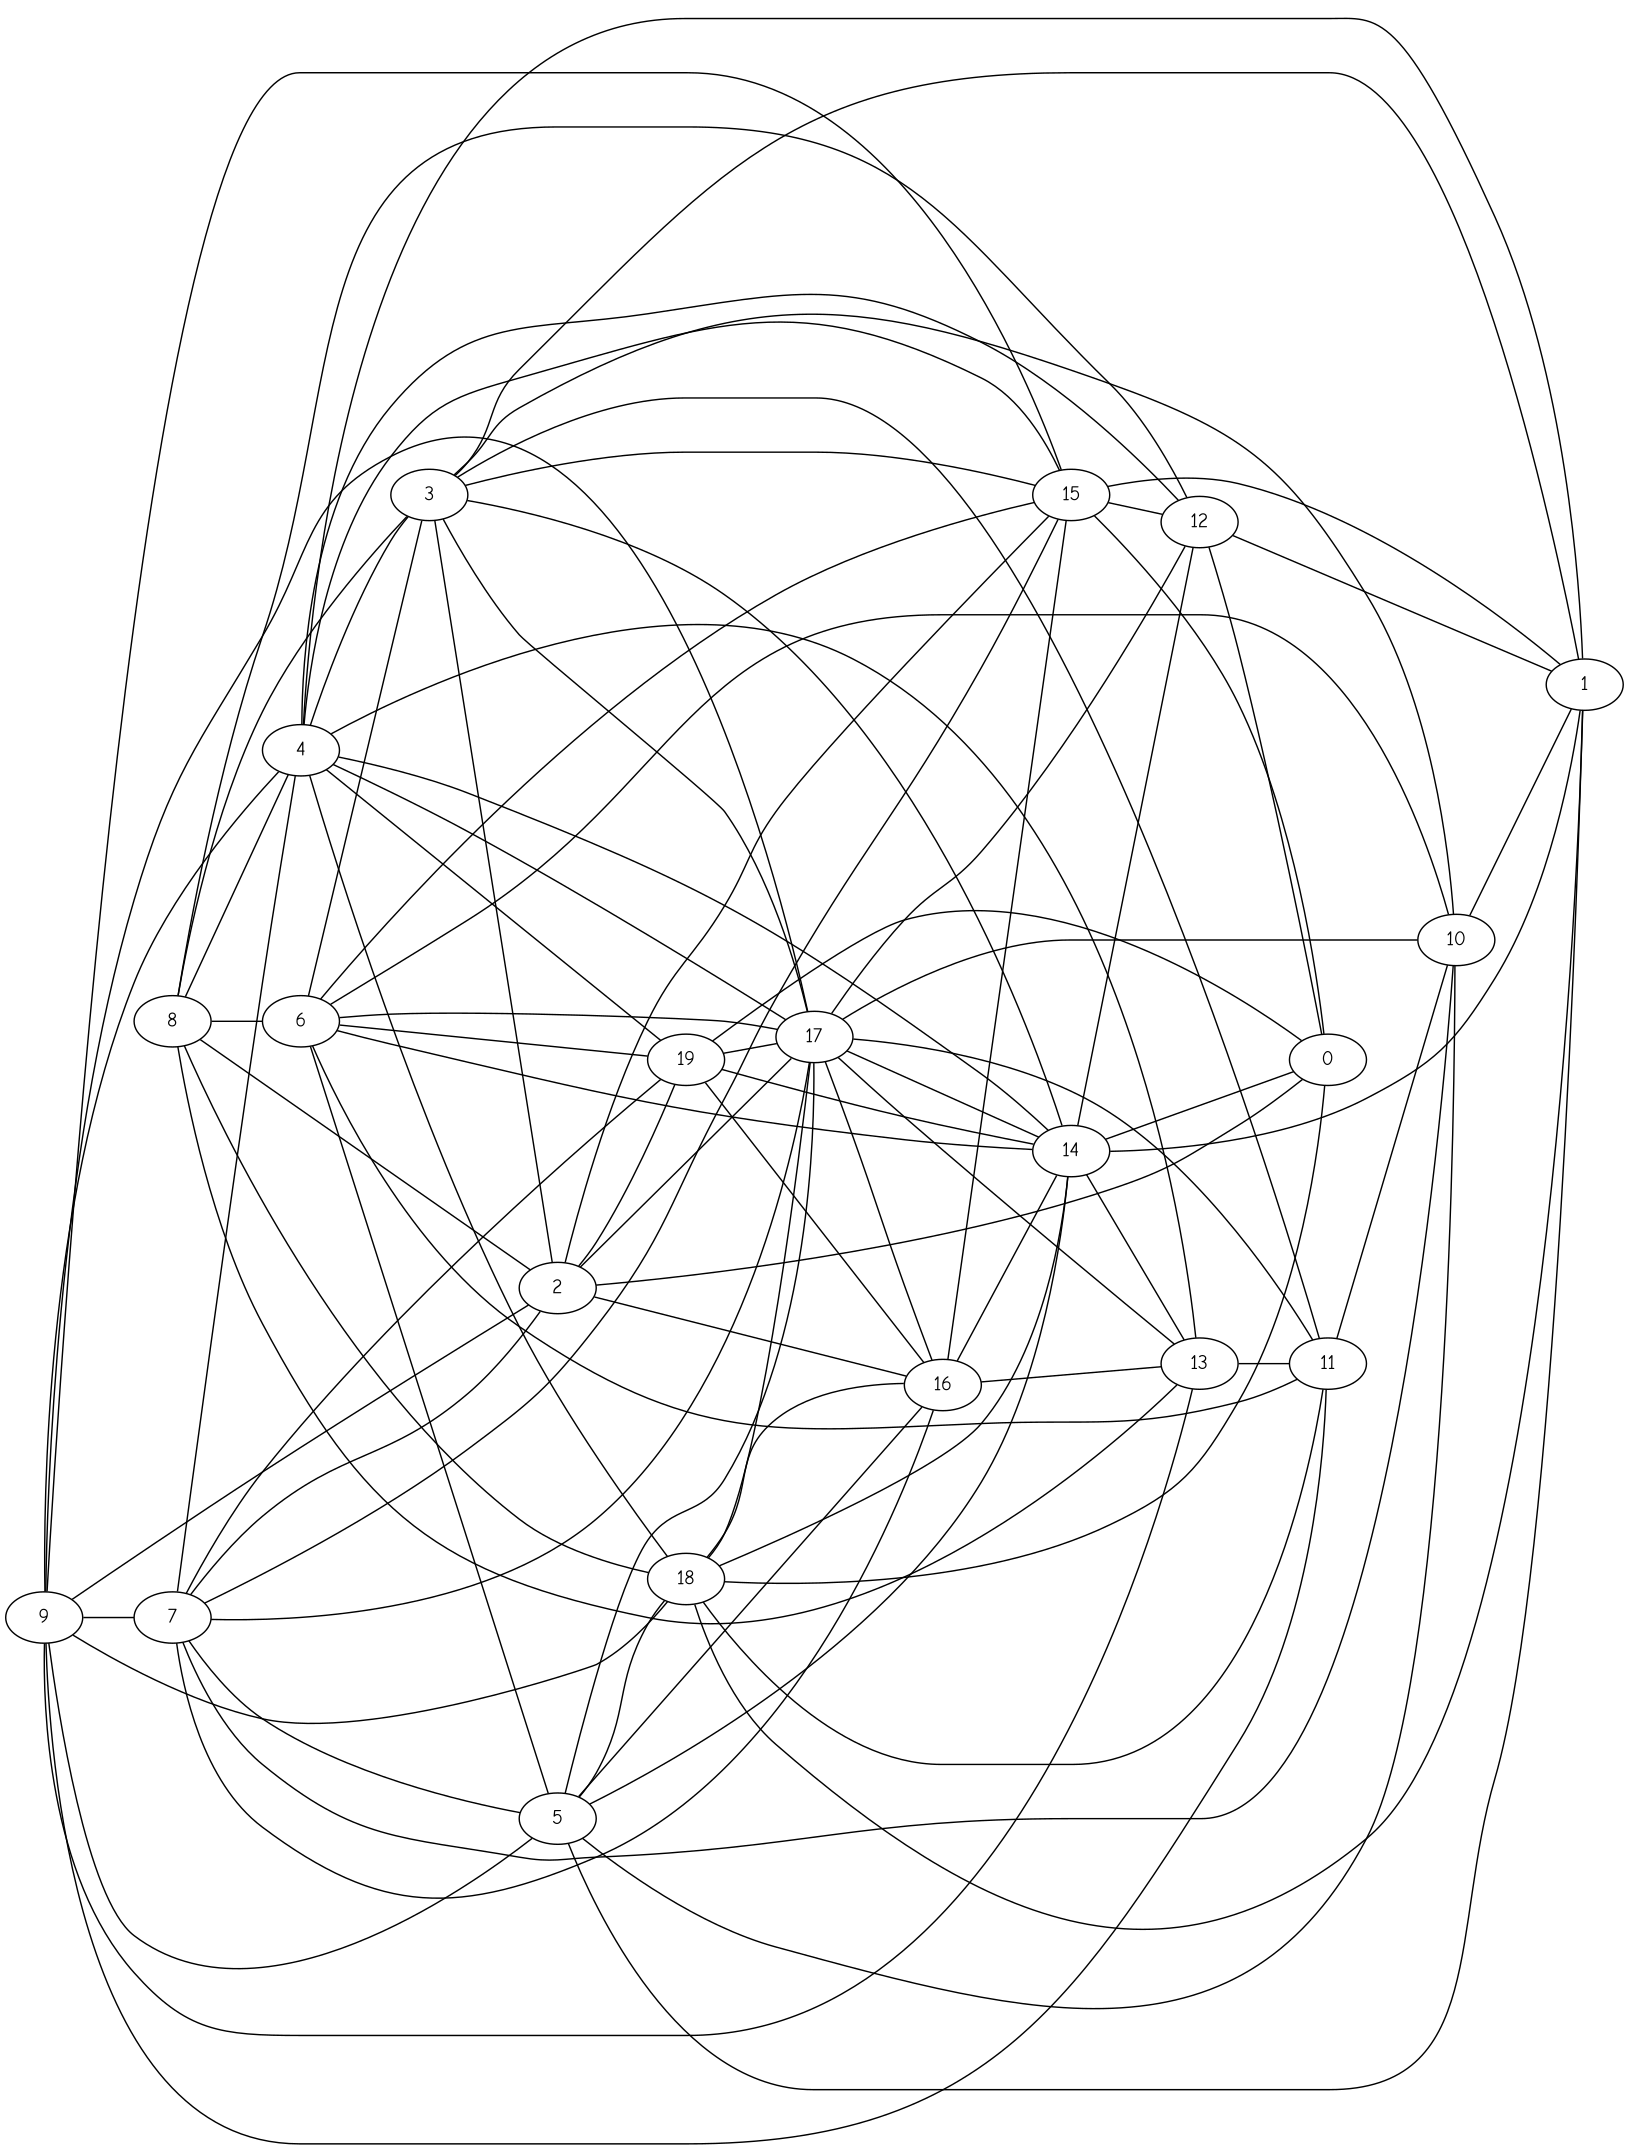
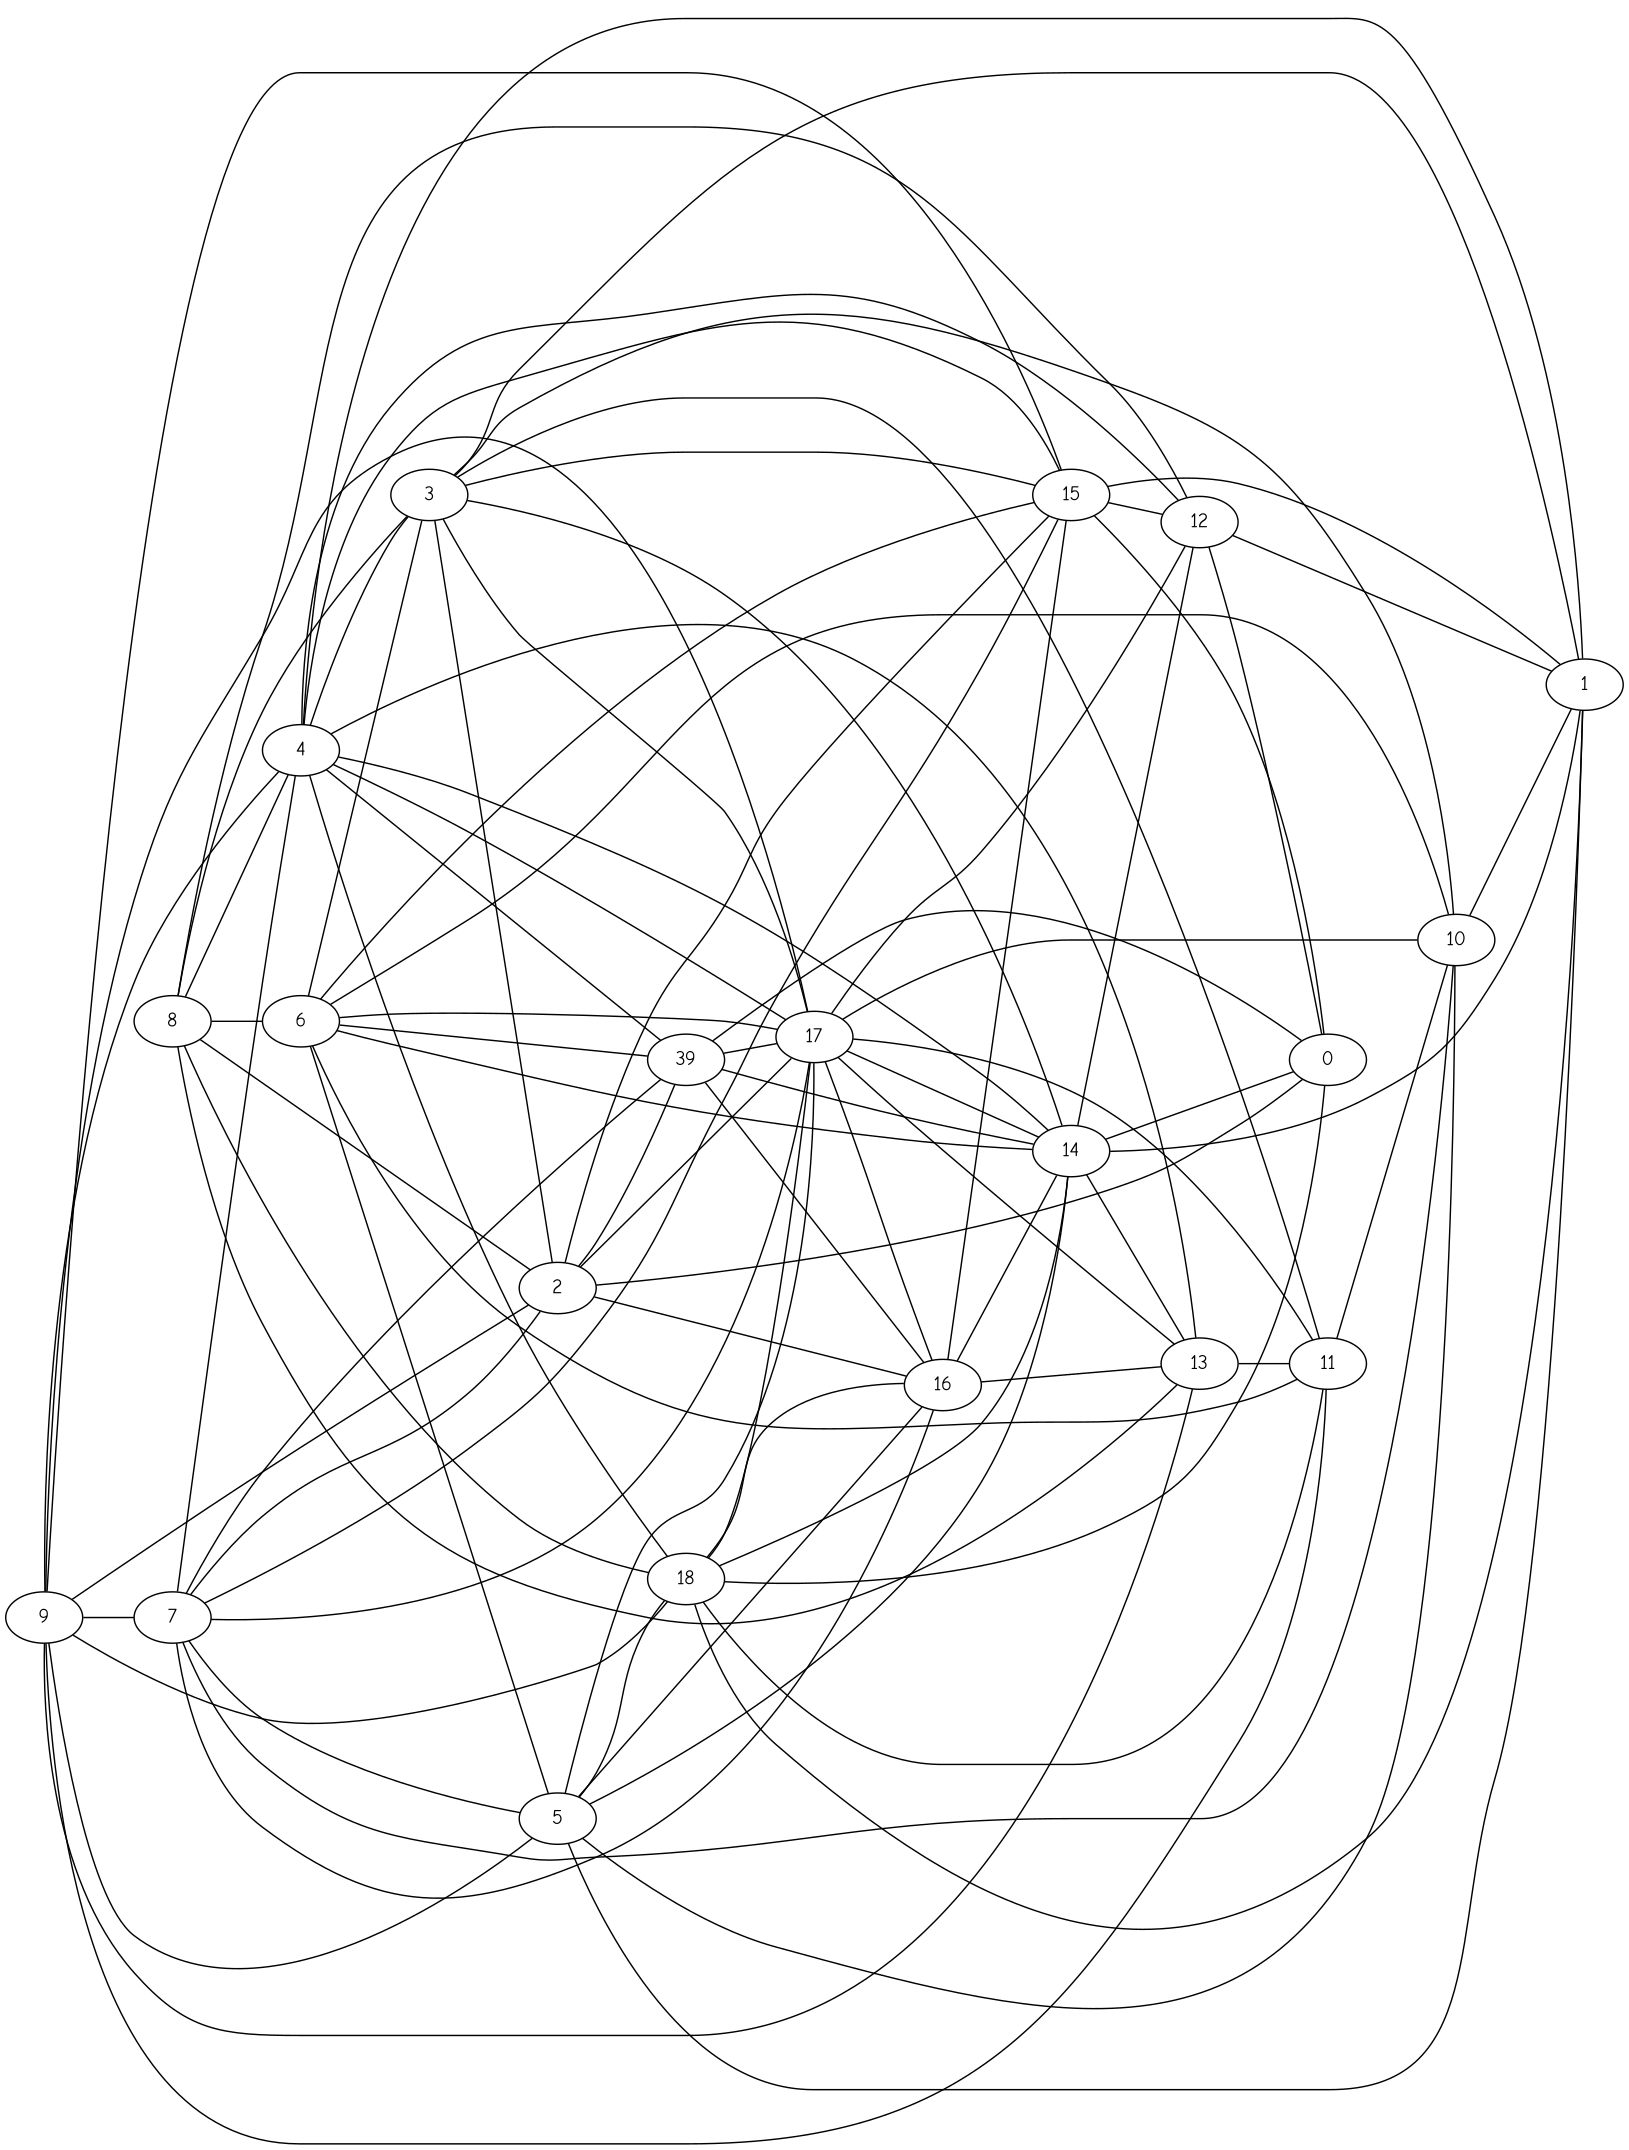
node "19": label "19" -> "39"
